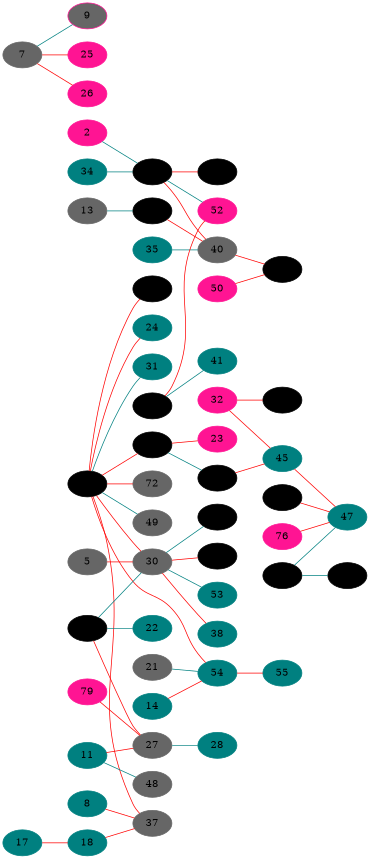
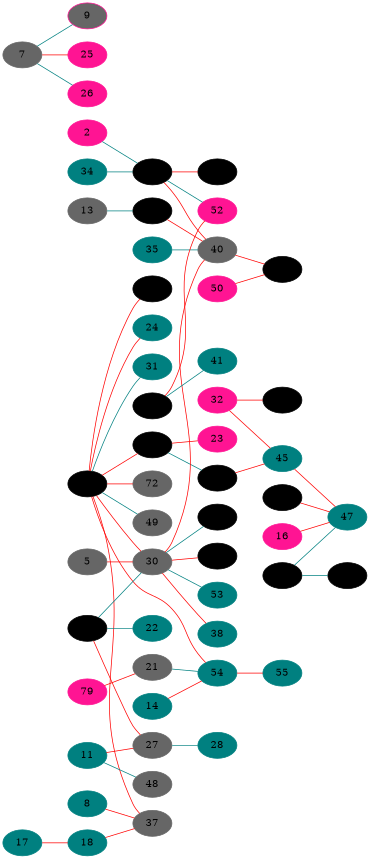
edge "7" -- "26": color red -> teal
edge "40" -- "30": added
node "76": label "76" -> "16"
edge "79" -- "27": now "79" -- "21"
